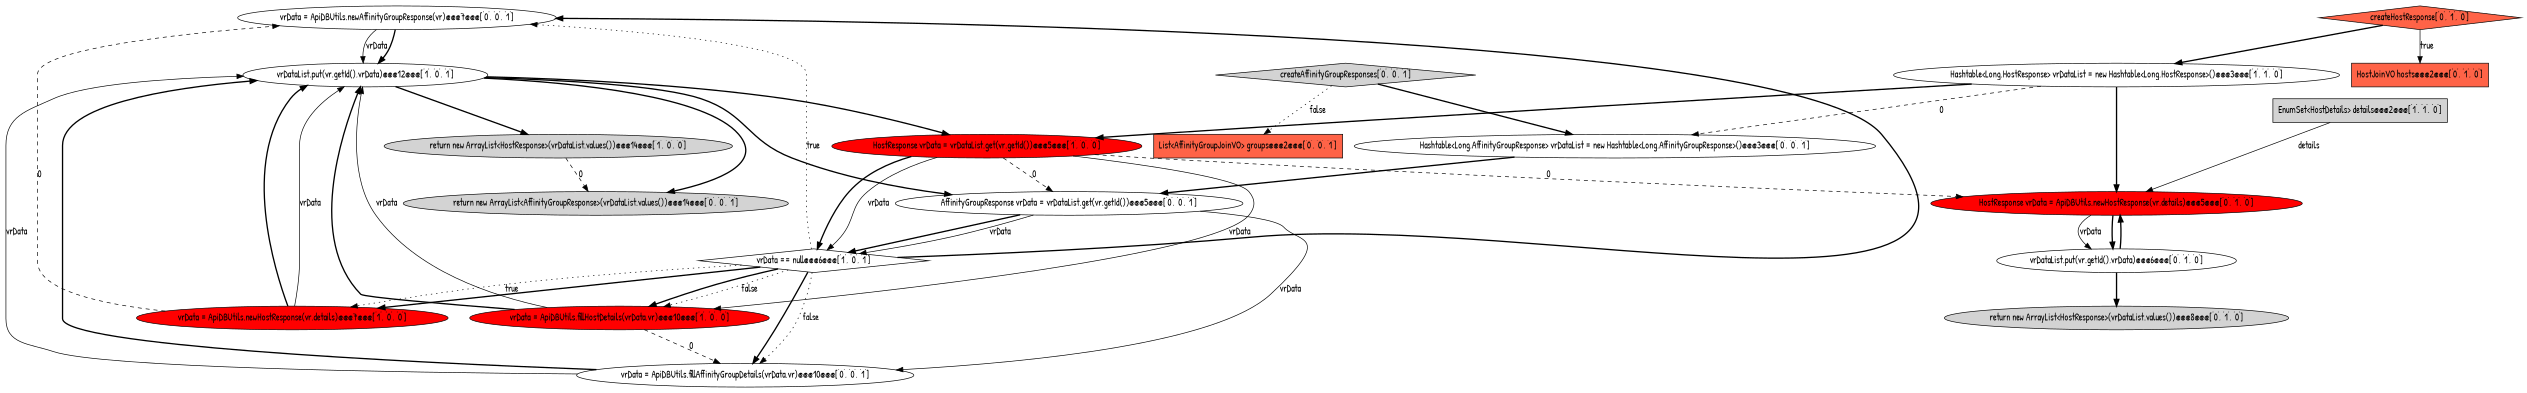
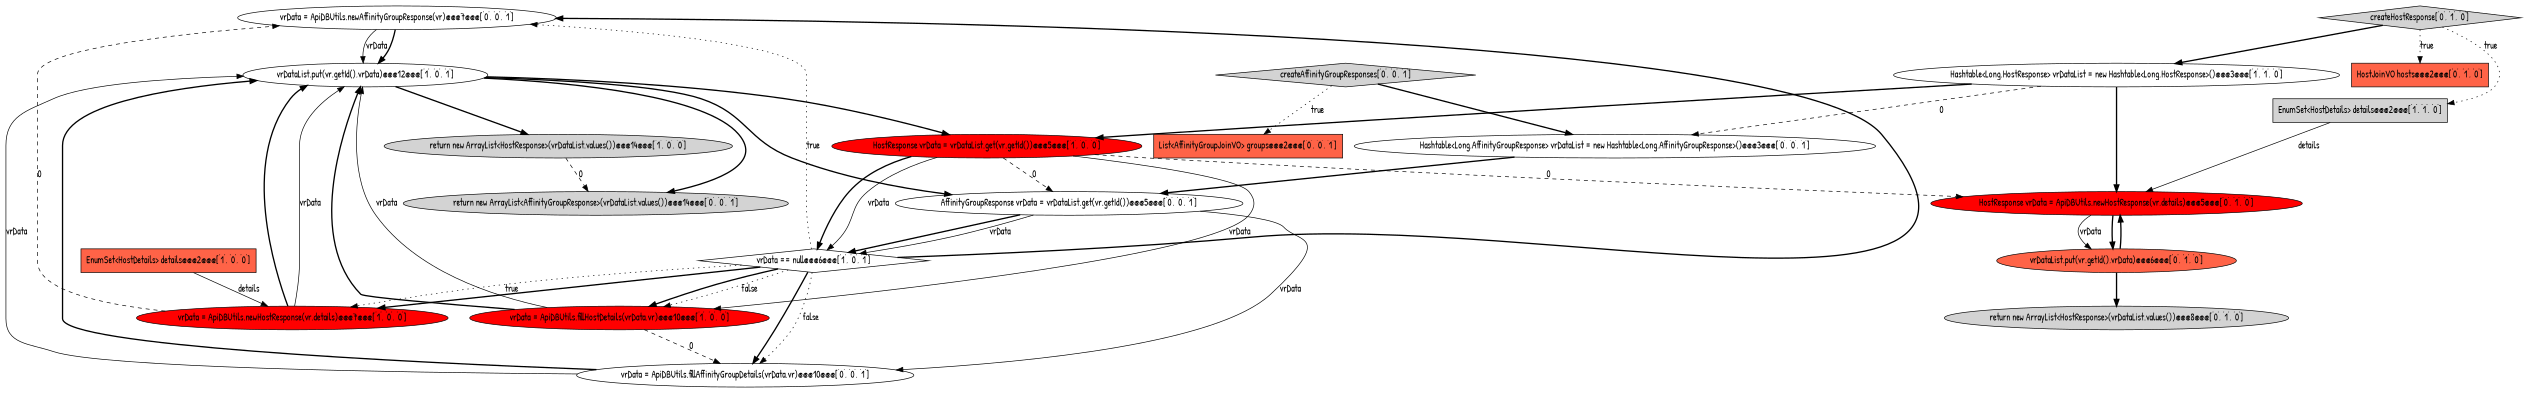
node "createHostResponse['0', '1', '0']": fillcolor tomato -> lightgray
edge "createHostResponse['0', '1', '0']" -> "HostJoinVO hosts@@@2@@@['0', '1', '0']": style solid -> dotted
edge "createHostResponse['0', '1', '0']" -> "EnumSet<HostDetails> details@@@2@@@['1', '1', '0']": added, label "true"
edge "createAffinityGroupResponses['0', '0', '1']" -> "List<AffinityGroupJoinVO> groups@@@2@@@['0', '0', '1']": label "false" -> "true"
node "EnumSet<HostDetails> details@@@2@@@['1', '0', '0']": added
node "vrDataList.put(vr.getId(),vrData)@@@6@@@['0', '1', '0']": fillcolor white -> tomato
